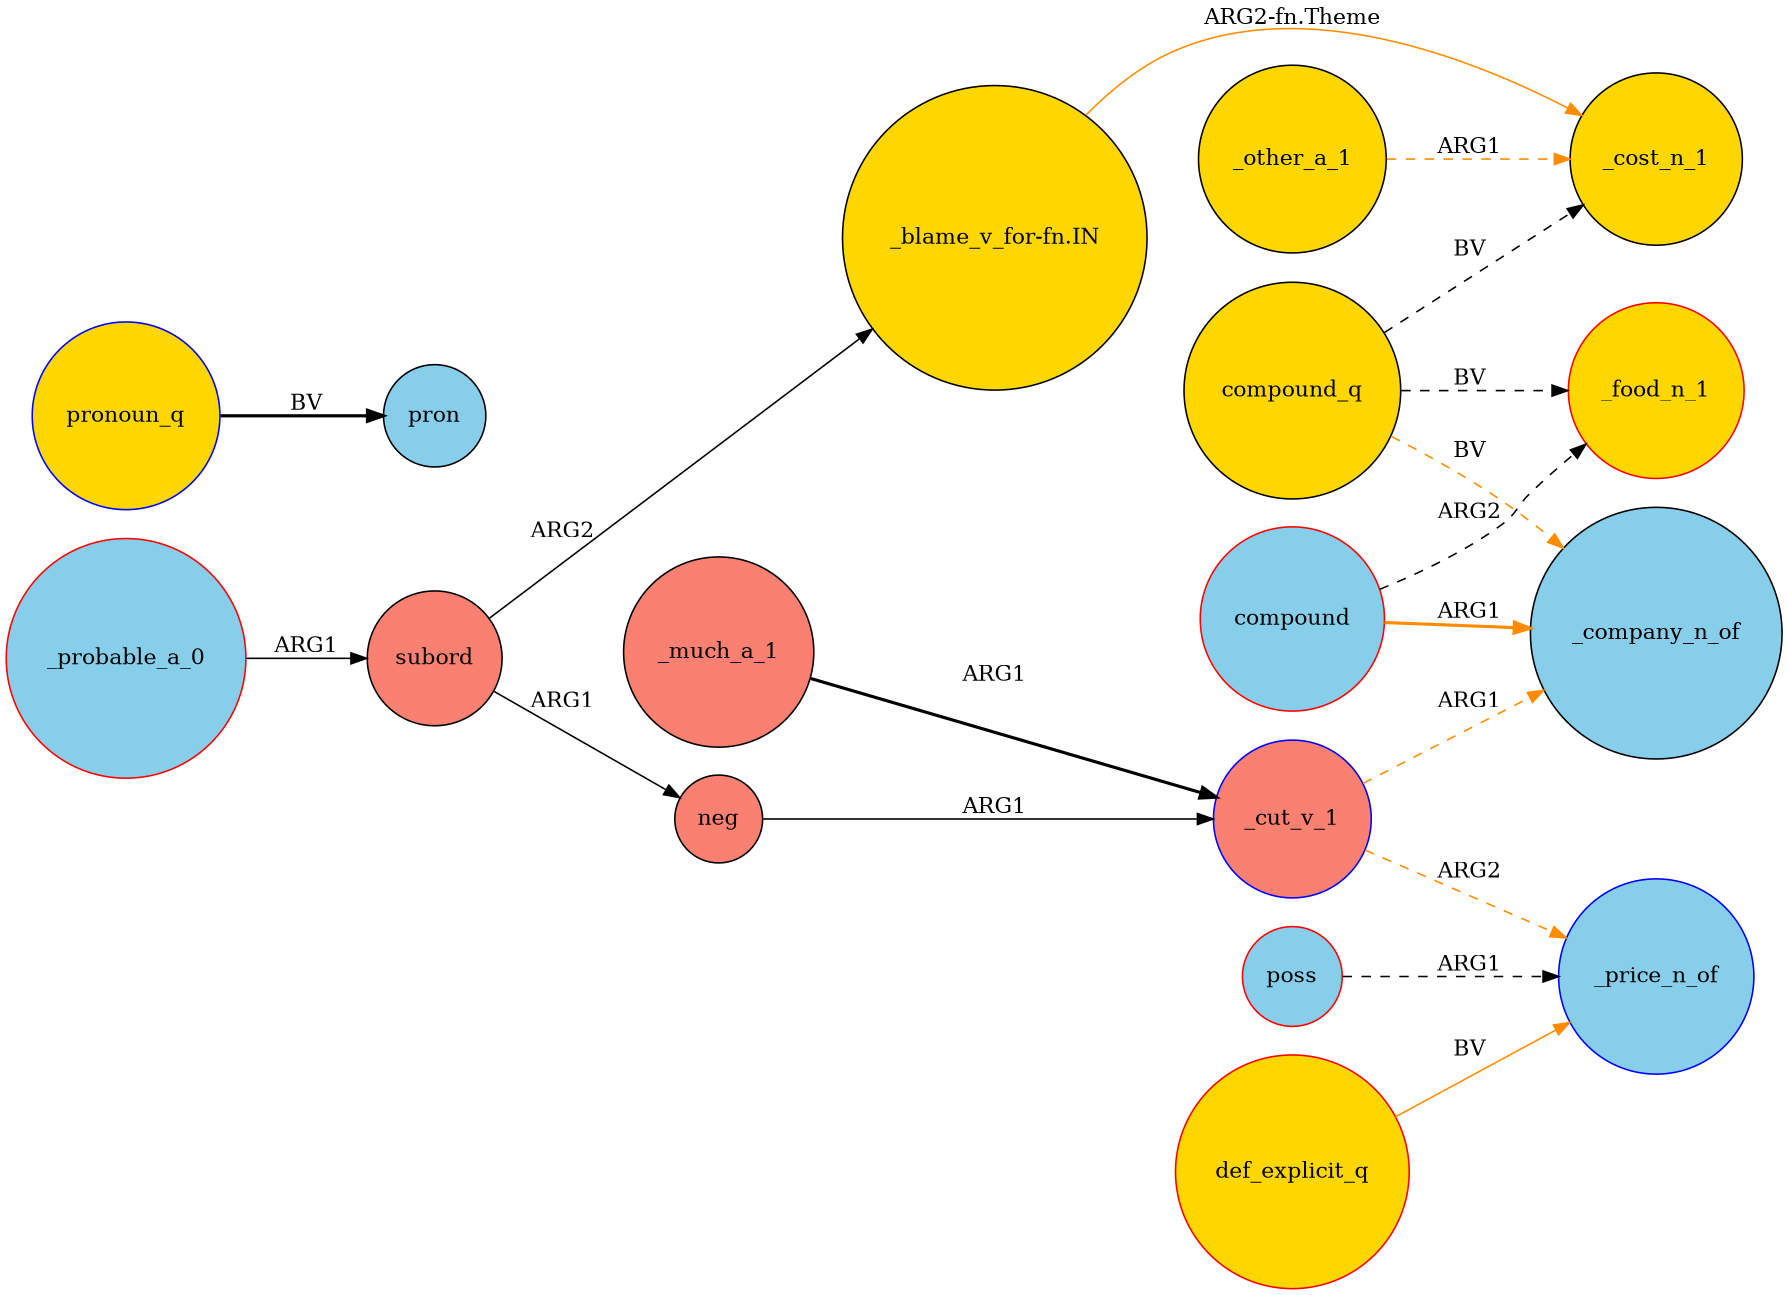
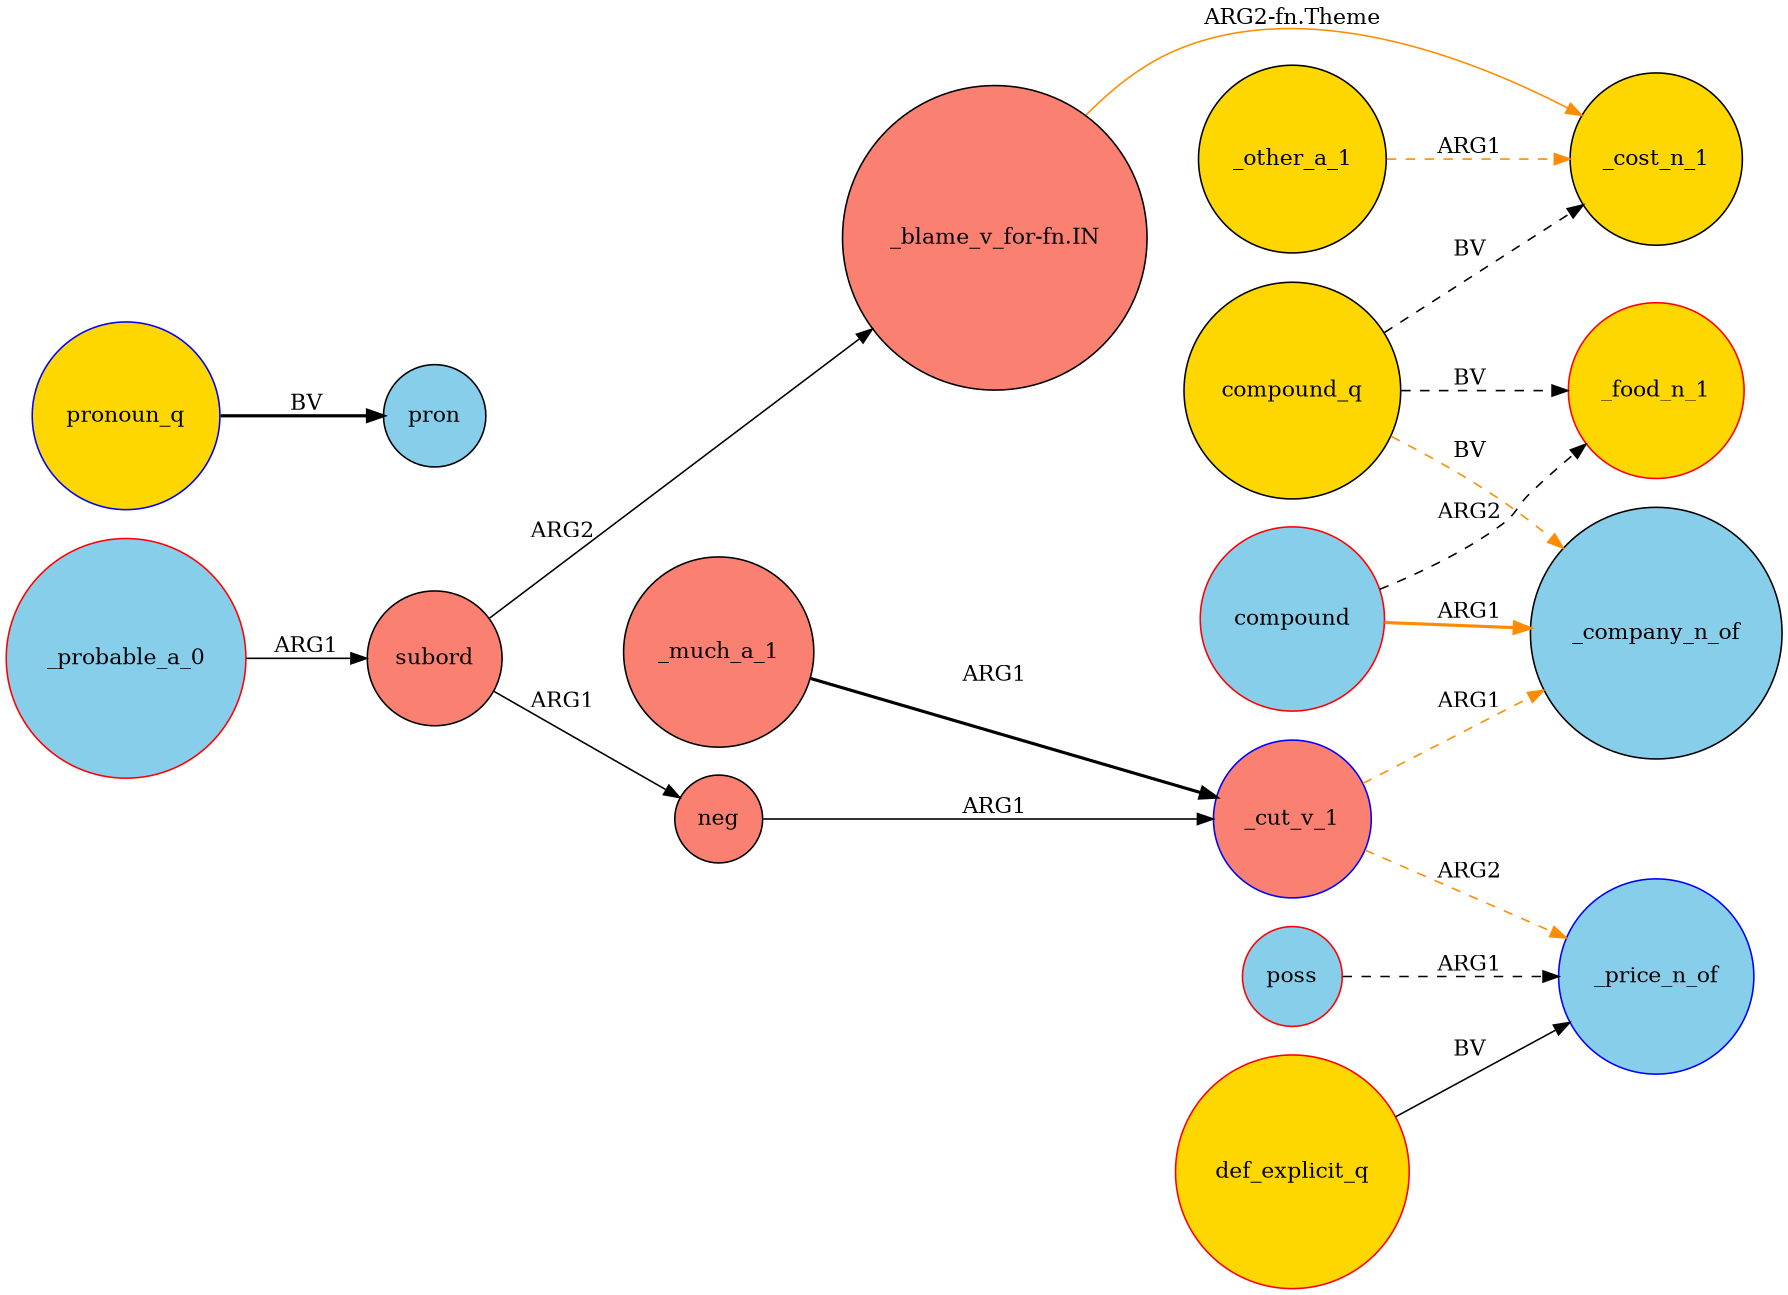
node "_blame_v_for-fn.IN": fillcolor gold -> salmon
edge "def_explicit_q" -> "_price_n_of": color darkorange -> black
